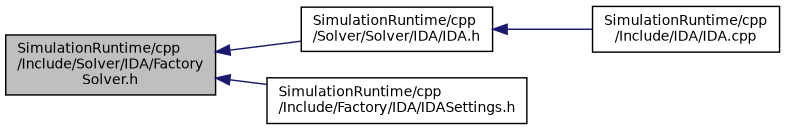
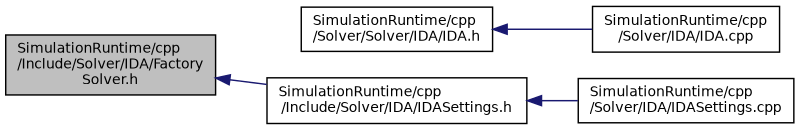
node "SimulationRuntime/cpp /Include/IDA/IDA.cpp": label "SimulationRuntime/cpp /Include/IDA/IDA.cpp" -> "SimulationRuntime/cpp /Solver/IDA/IDA.cpp"
edge "SimulationRuntime/cpp /Solver/Solver/IDA/IDA.h" -> "SimulationRuntime/cpp /Include/Solver/IDA/Factory Solver.h": removed
node "SimulationRuntime/cpp /Include/Factory/IDA/IDASettings.h": label "SimulationRuntime/cpp /Include/Factory/IDA/IDASettings.h" -> "SimulationRuntime/cpp /Include/Solver/IDA/IDASettings.h"
node "SimulationRuntime/cpp /Solver/IDA/IDASettings.cpp": added
